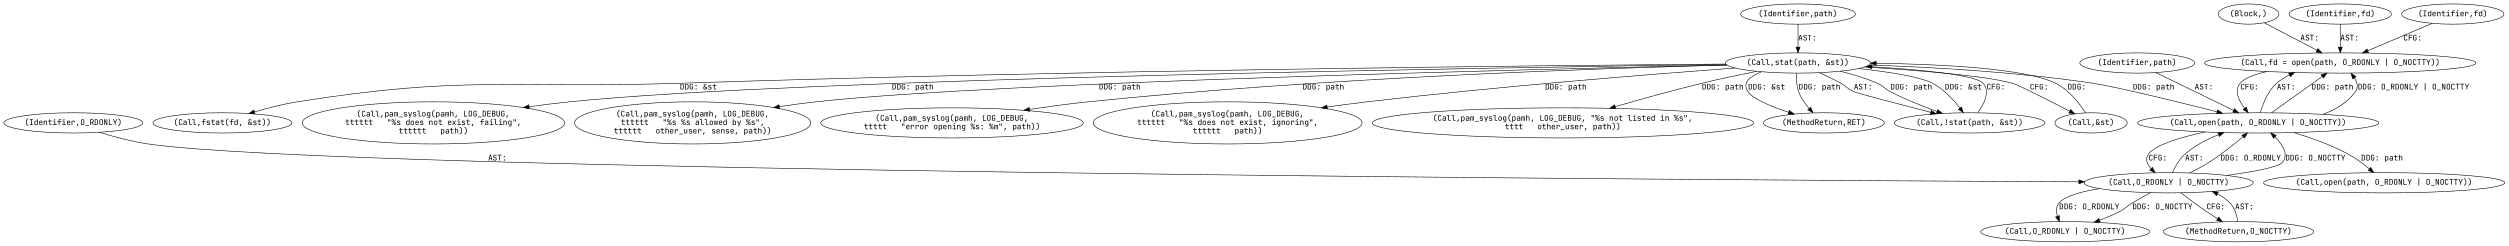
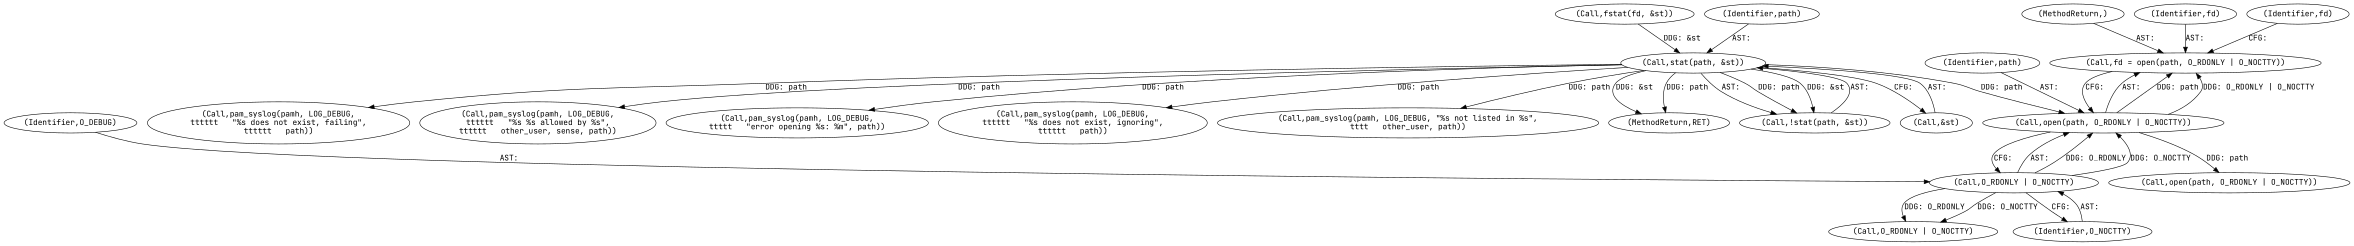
node "(Block,)": label "(Block,)" -> "(MethodReturn,)"
edge "(Call,stat(path, &st))" -> "(Call,fstat(fd, &st))": reversed
edge "(Call,!stat(path, &st))" -> "(Call,stat(path, &st))": label "CFG: " -> "AST: "
edge "(Call,&st)" -> "(Call,stat(path, &st))": label "DDG: " -> "AST: "
node "(Identifier,O_RDONLY)": label "(Identifier,O_RDONLY)" -> "(Identifier,O_DEBUG)"
node "(MethodReturn,O_NOCTTY)": label "(MethodReturn,O_NOCTTY)" -> "(Identifier,O_NOCTTY)"
